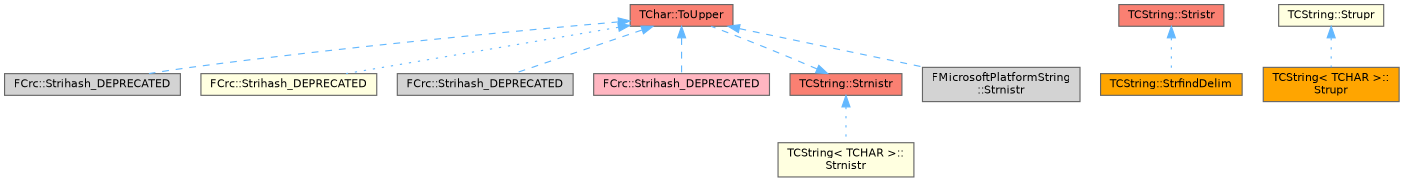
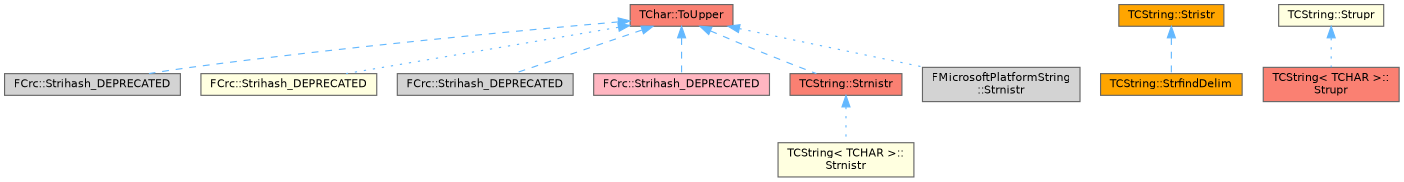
node "TCString::Stristr": fillcolor salmon -> orange
edge "TChar::ToUpper" -> "TCString::Strnistr": reversed
edge "FMicrosoftPlatformString ::Strnistr" -> "TChar::ToUpper": style dashed -> dotted
edge "TCString::StrfindDelim" -> "TCString::Stristr": style dotted -> dashed
node "TCString< TCHAR >:: Strupr": fillcolor orange -> salmon
